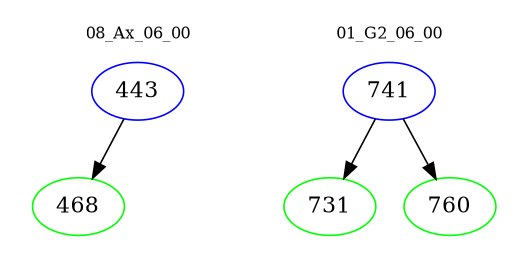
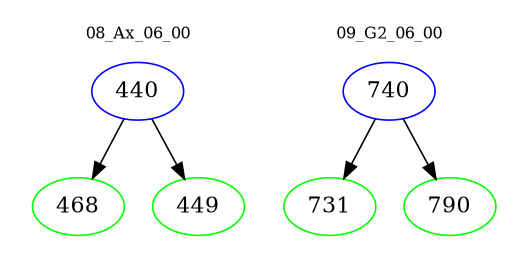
cluster "01_G2_06_00": label "01_G2_06_00" -> "09_G2_06_00"
node "443": label "443" -> "440"
node "741": label "741" -> "740"
node "449": added
node "760": label "760" -> "790"
